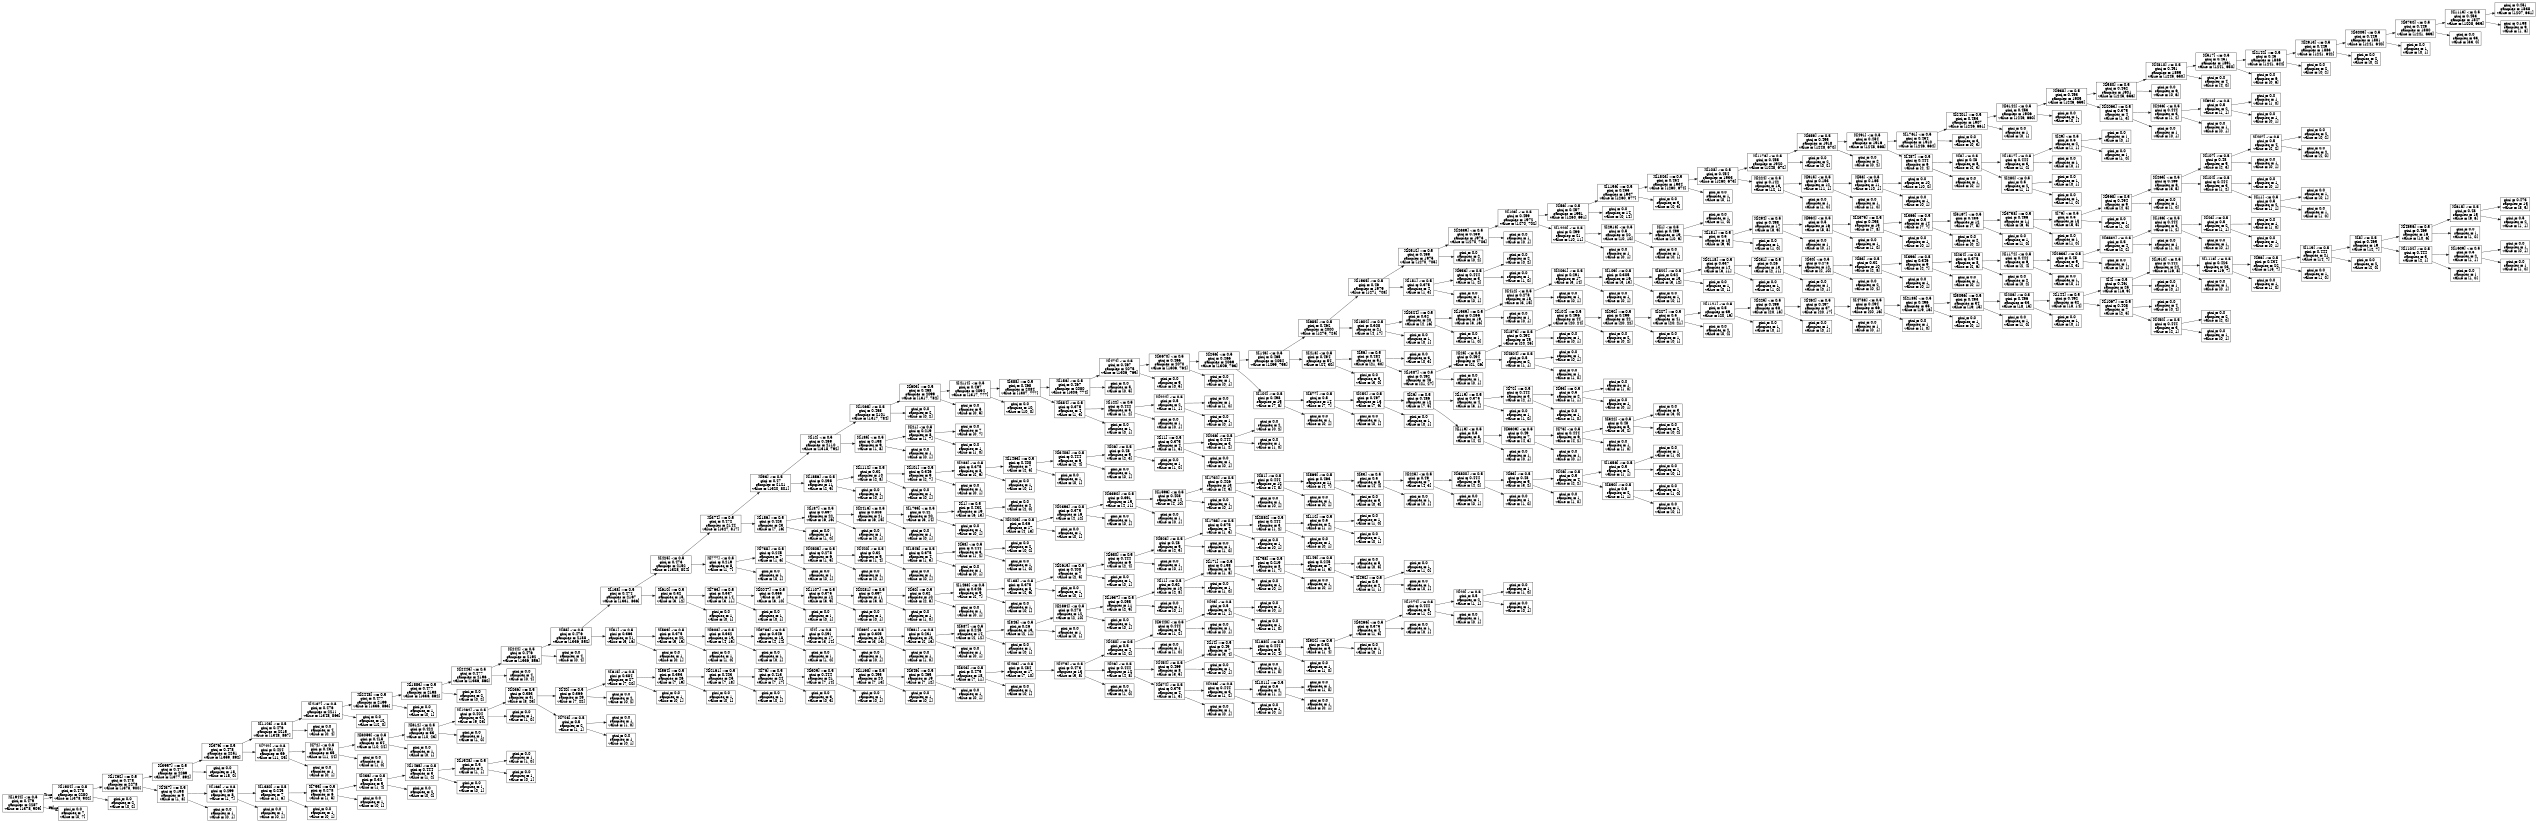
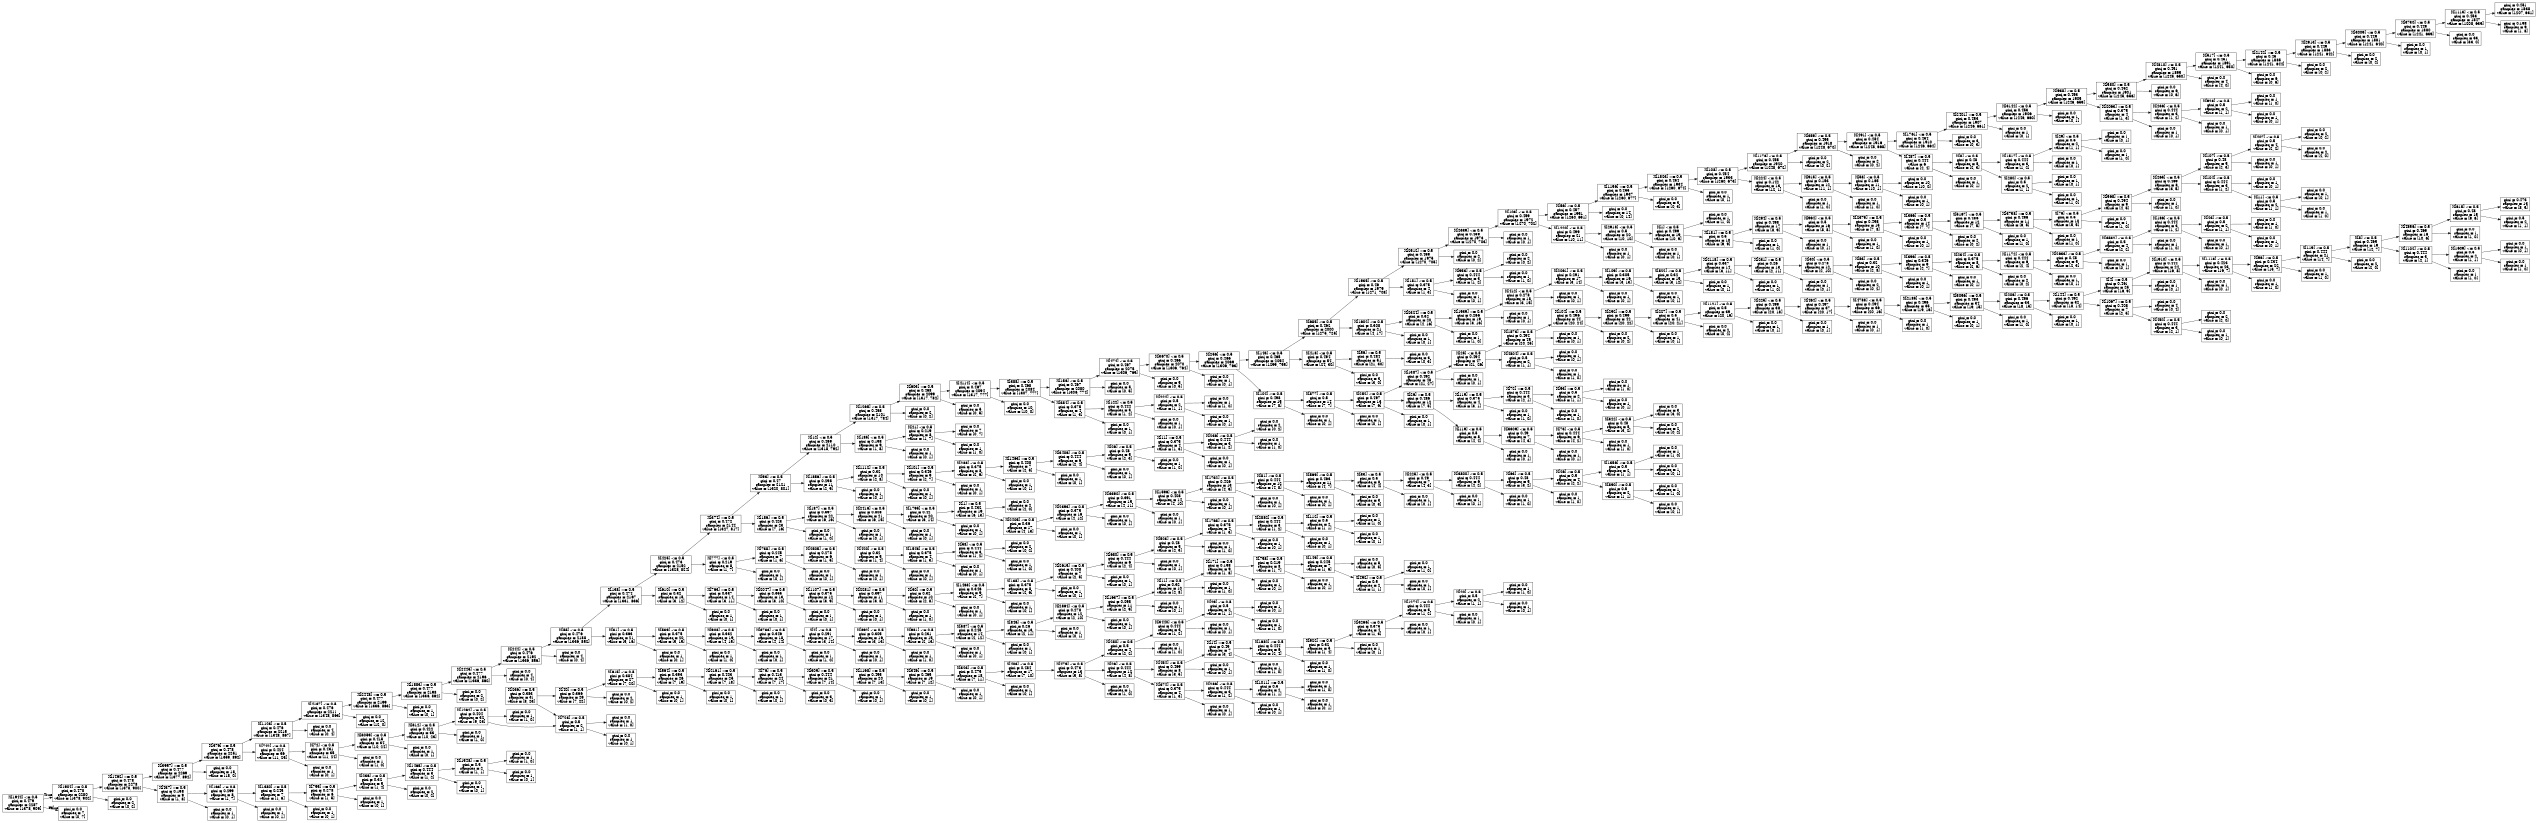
node "X[487] <= 0.5 gini = 0.444 samples = 6 value = [2, 4]": label "X[487] <= 0.5 gini = 0.444 samples = 6 value = [2, 4]" -> "X[487] <= 0.5 gini = 0.444 value = 6 value = [2, 4]"
edge "X[56] <= 0.5 gini = 0.484 samples = 51 value = [21, 30]" -> "X[1387] <= 0.5 gini = 0.492 samples = 48 value = [21, 27]": now "X[252] <= 0.5 gini = 0.497 samples = 13 value = [7, 6]" -> "X[1387] <= 0.5 gini = 0.492 samples = 48 value = [21, 27]"
edge "X[2505] <= 0.5 gini = 0.278 samples = 6 value = [1, 5]" -> "X[420] <= 0.5 gini = 0.32 samples = 5 value = [1, 4]": removed
node "X[2047] <= 0.5 gini = 0.355 value = 13 value = [3, 10]": label "X[2047] <= 0.5 gini = 0.355 value = 13 value = [3, 10]" -> "X[2047] <= 0.5 gini = 0.355 samples = 13 value = [3, 10]"
edge "X[1262] <= 0.5 gini = 0.404 samples = 32 value = [9, 23]" -> "X[236] <= 0.5 gini = 0.383 samples = 31 value = [8, 23]": now "X[1262] <= 0.5 gini = 0.404 samples = 32 value = [9, 23]" -> "X[723] <= 0.5 gini = 0.5 samples = 2 value = [1, 1]"
